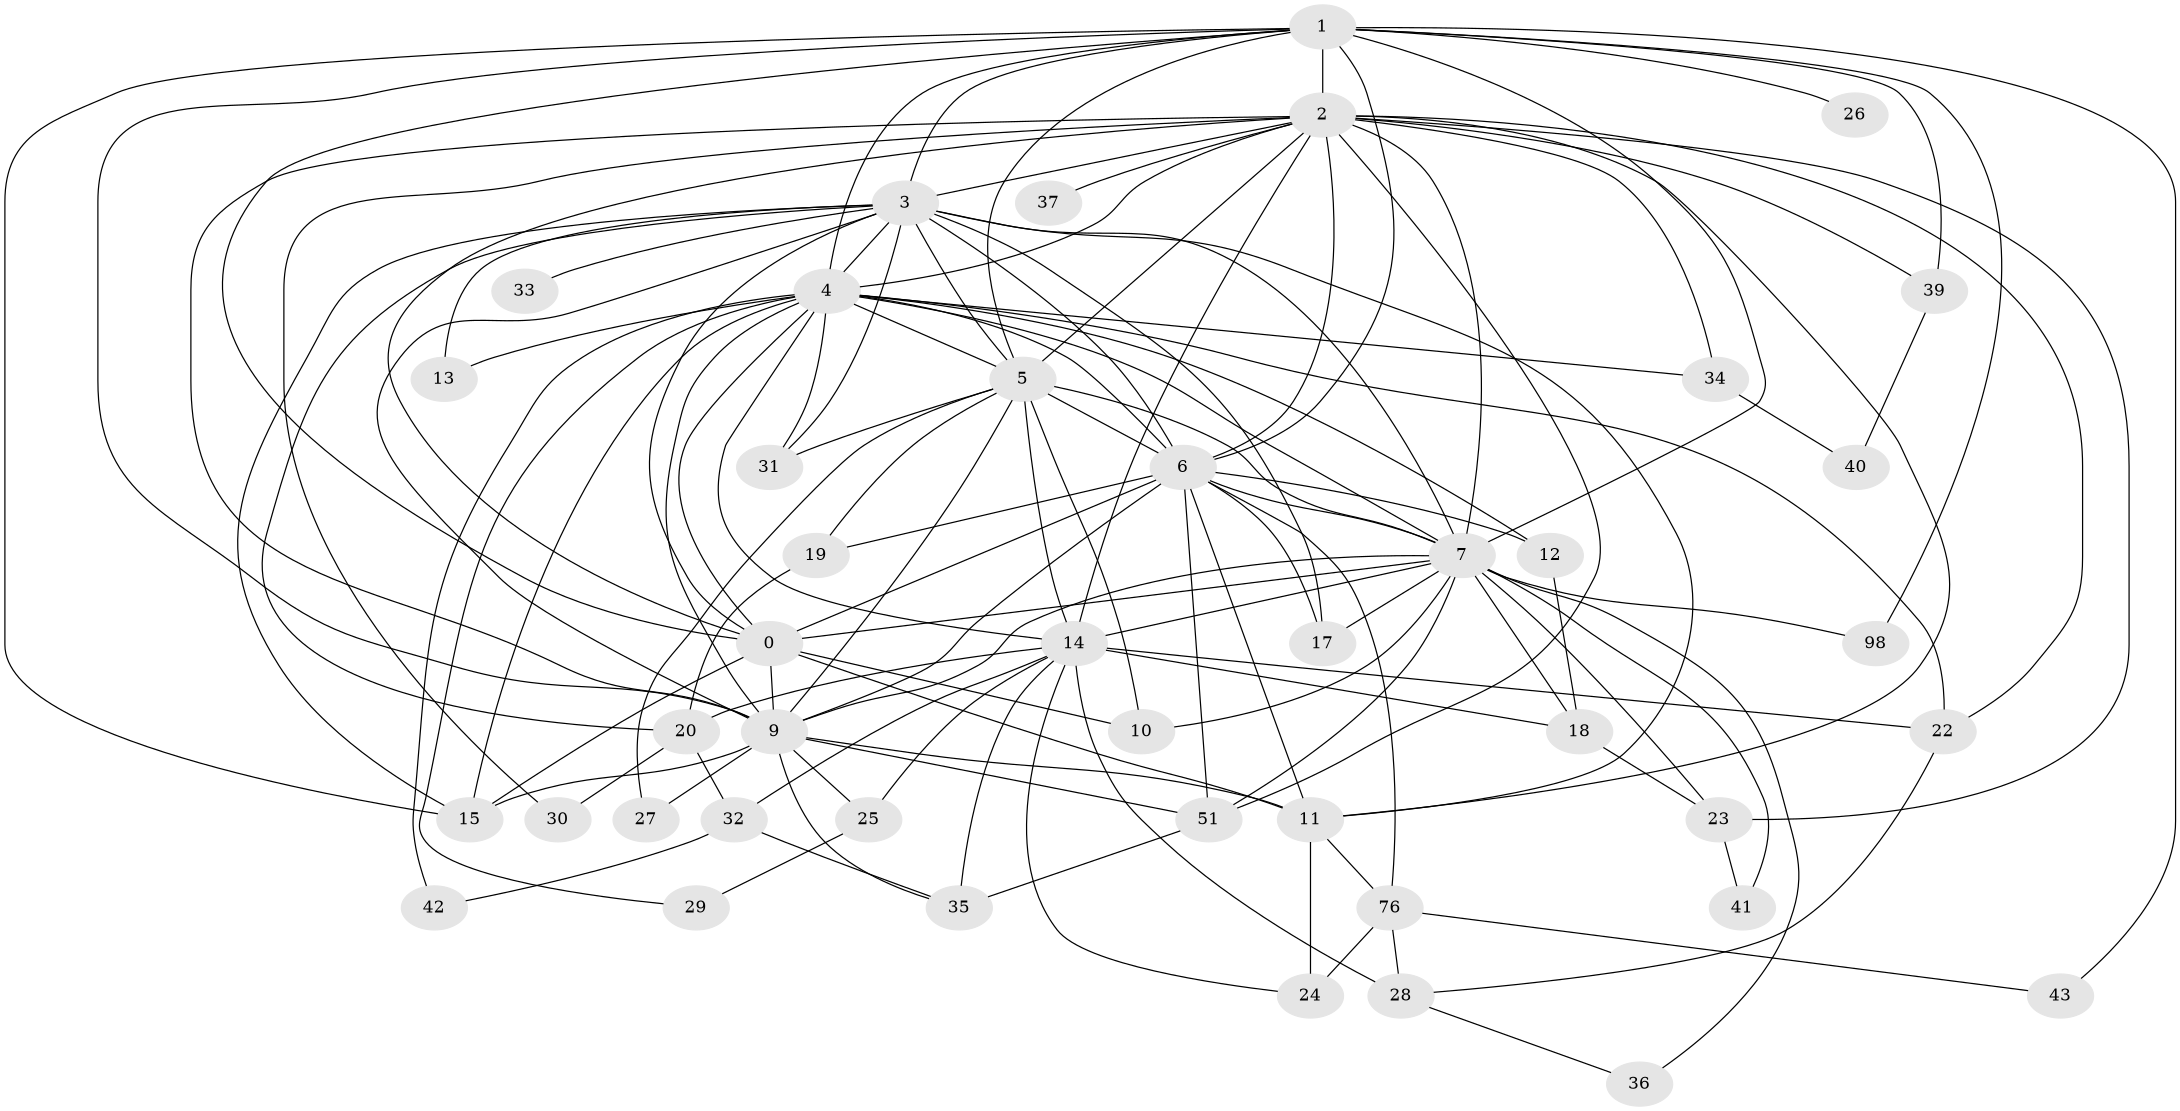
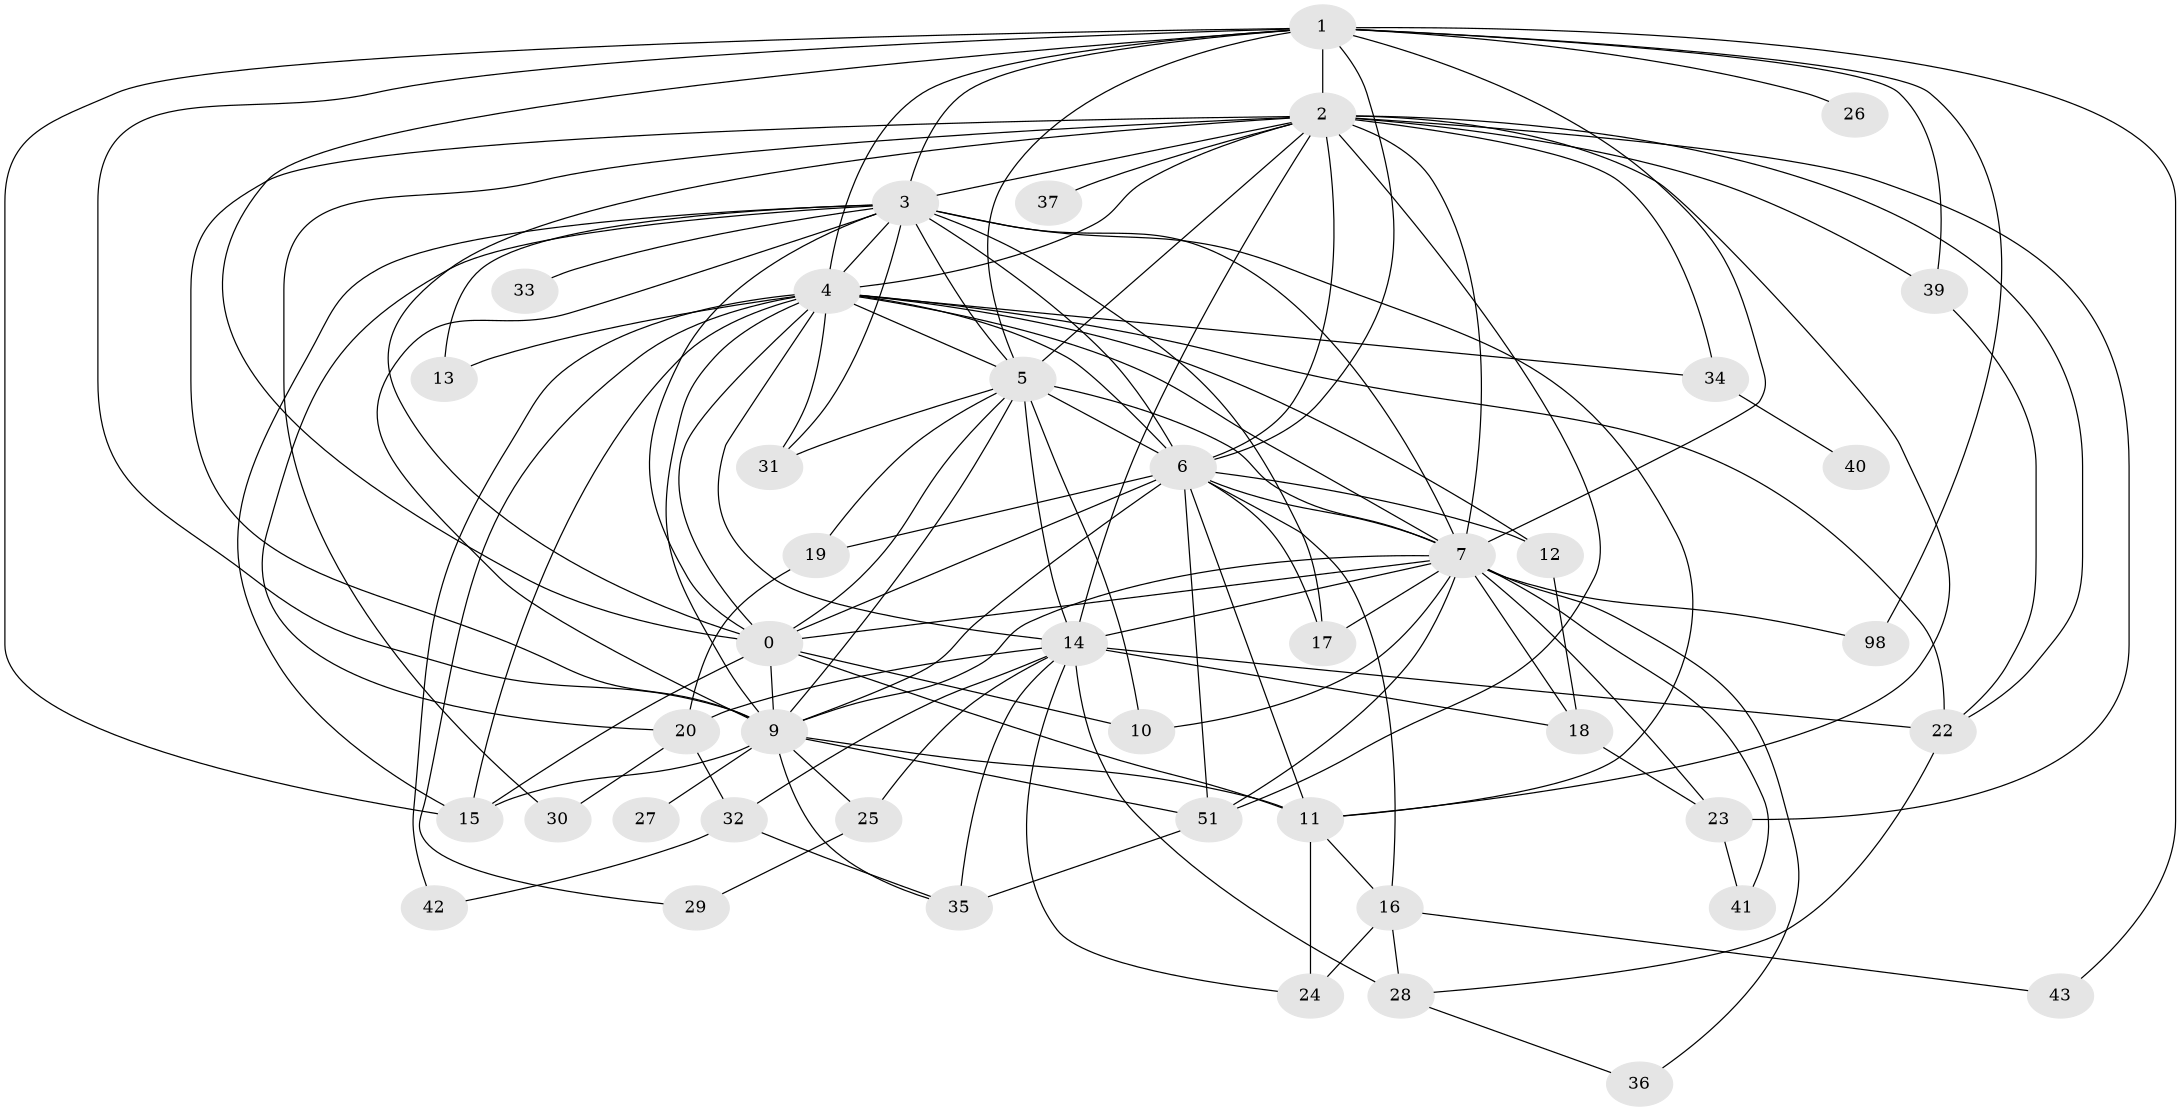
edge "39" -- "40": now "39" -- "22"
edge "5" -- "27": now "5" -- "0"
node "76": label "76" -> "16"
